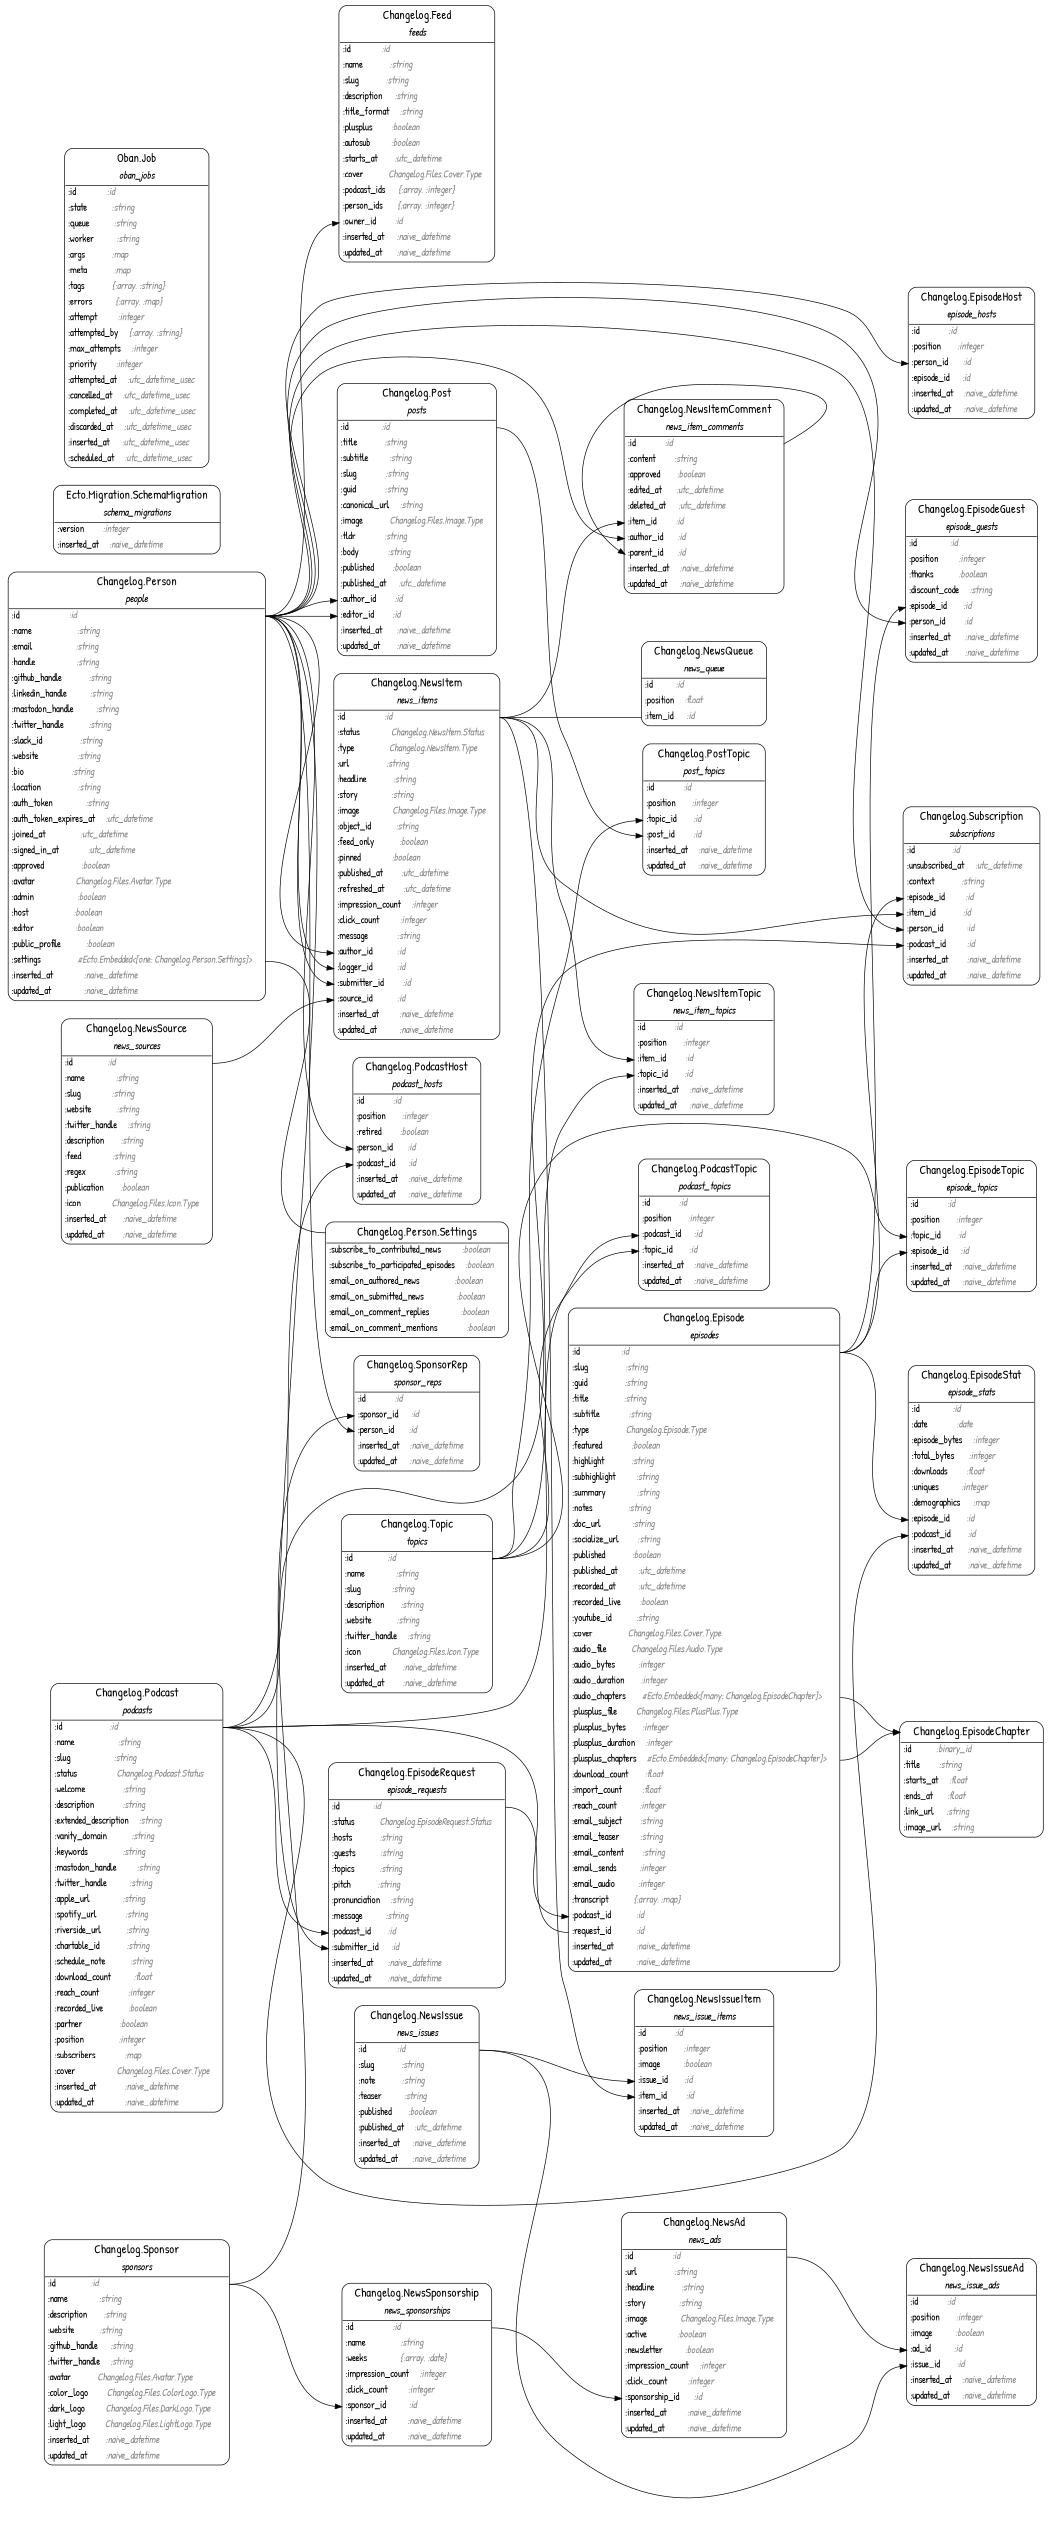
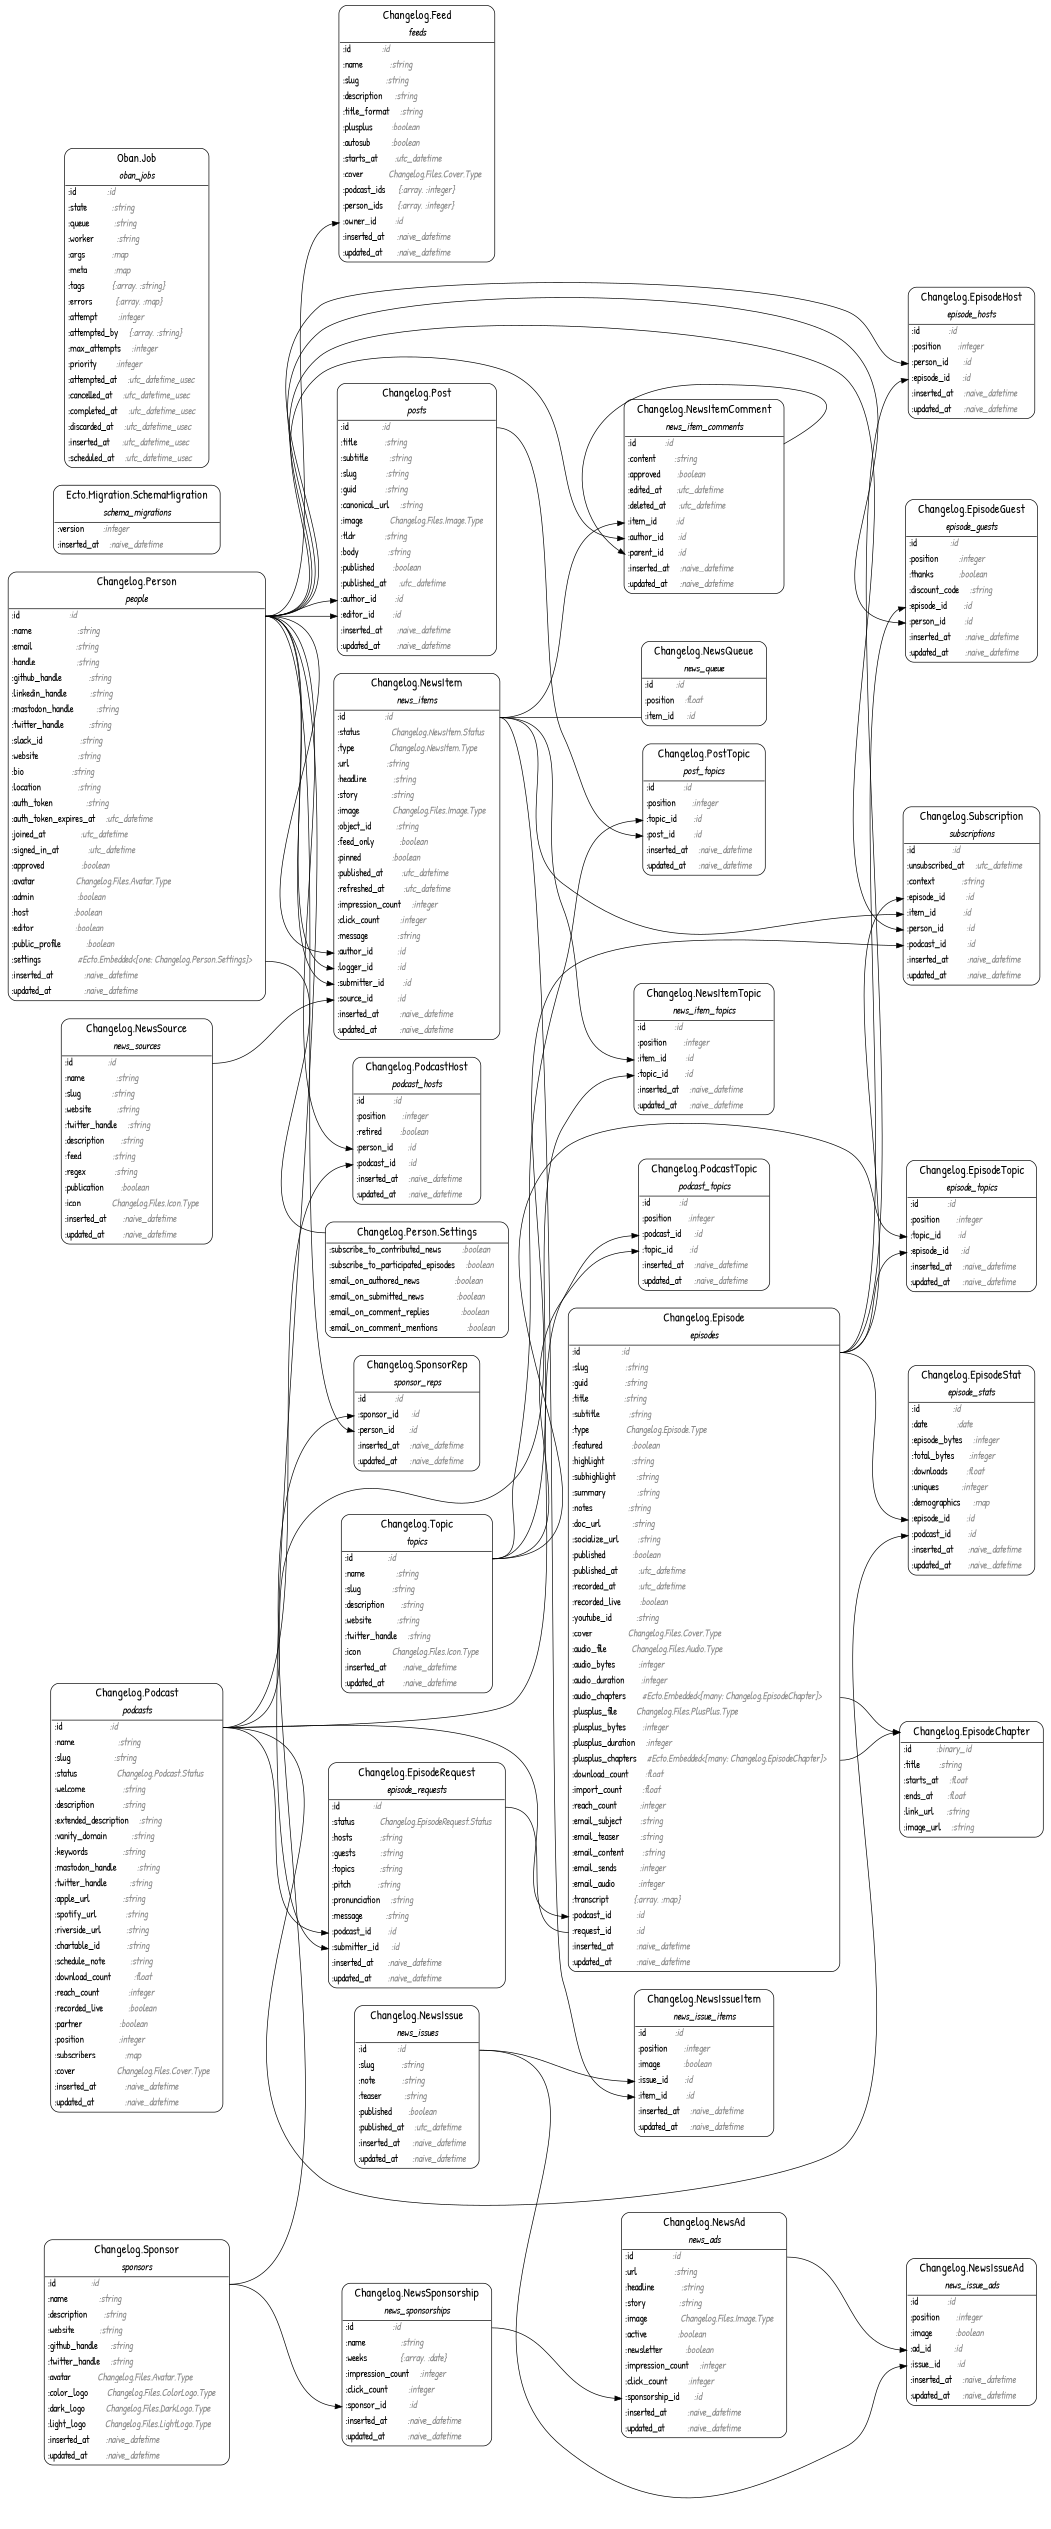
edge "Changelog.Episode" -> "Changelog.EpisodeHost": added
